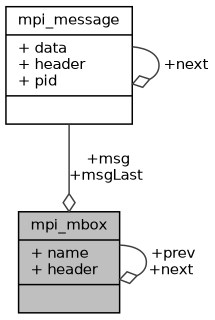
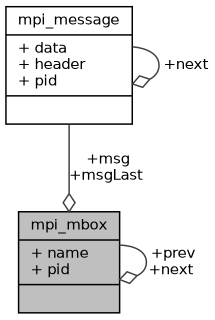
node "mpi_mbox": text "+ header" -> "+ pid"
